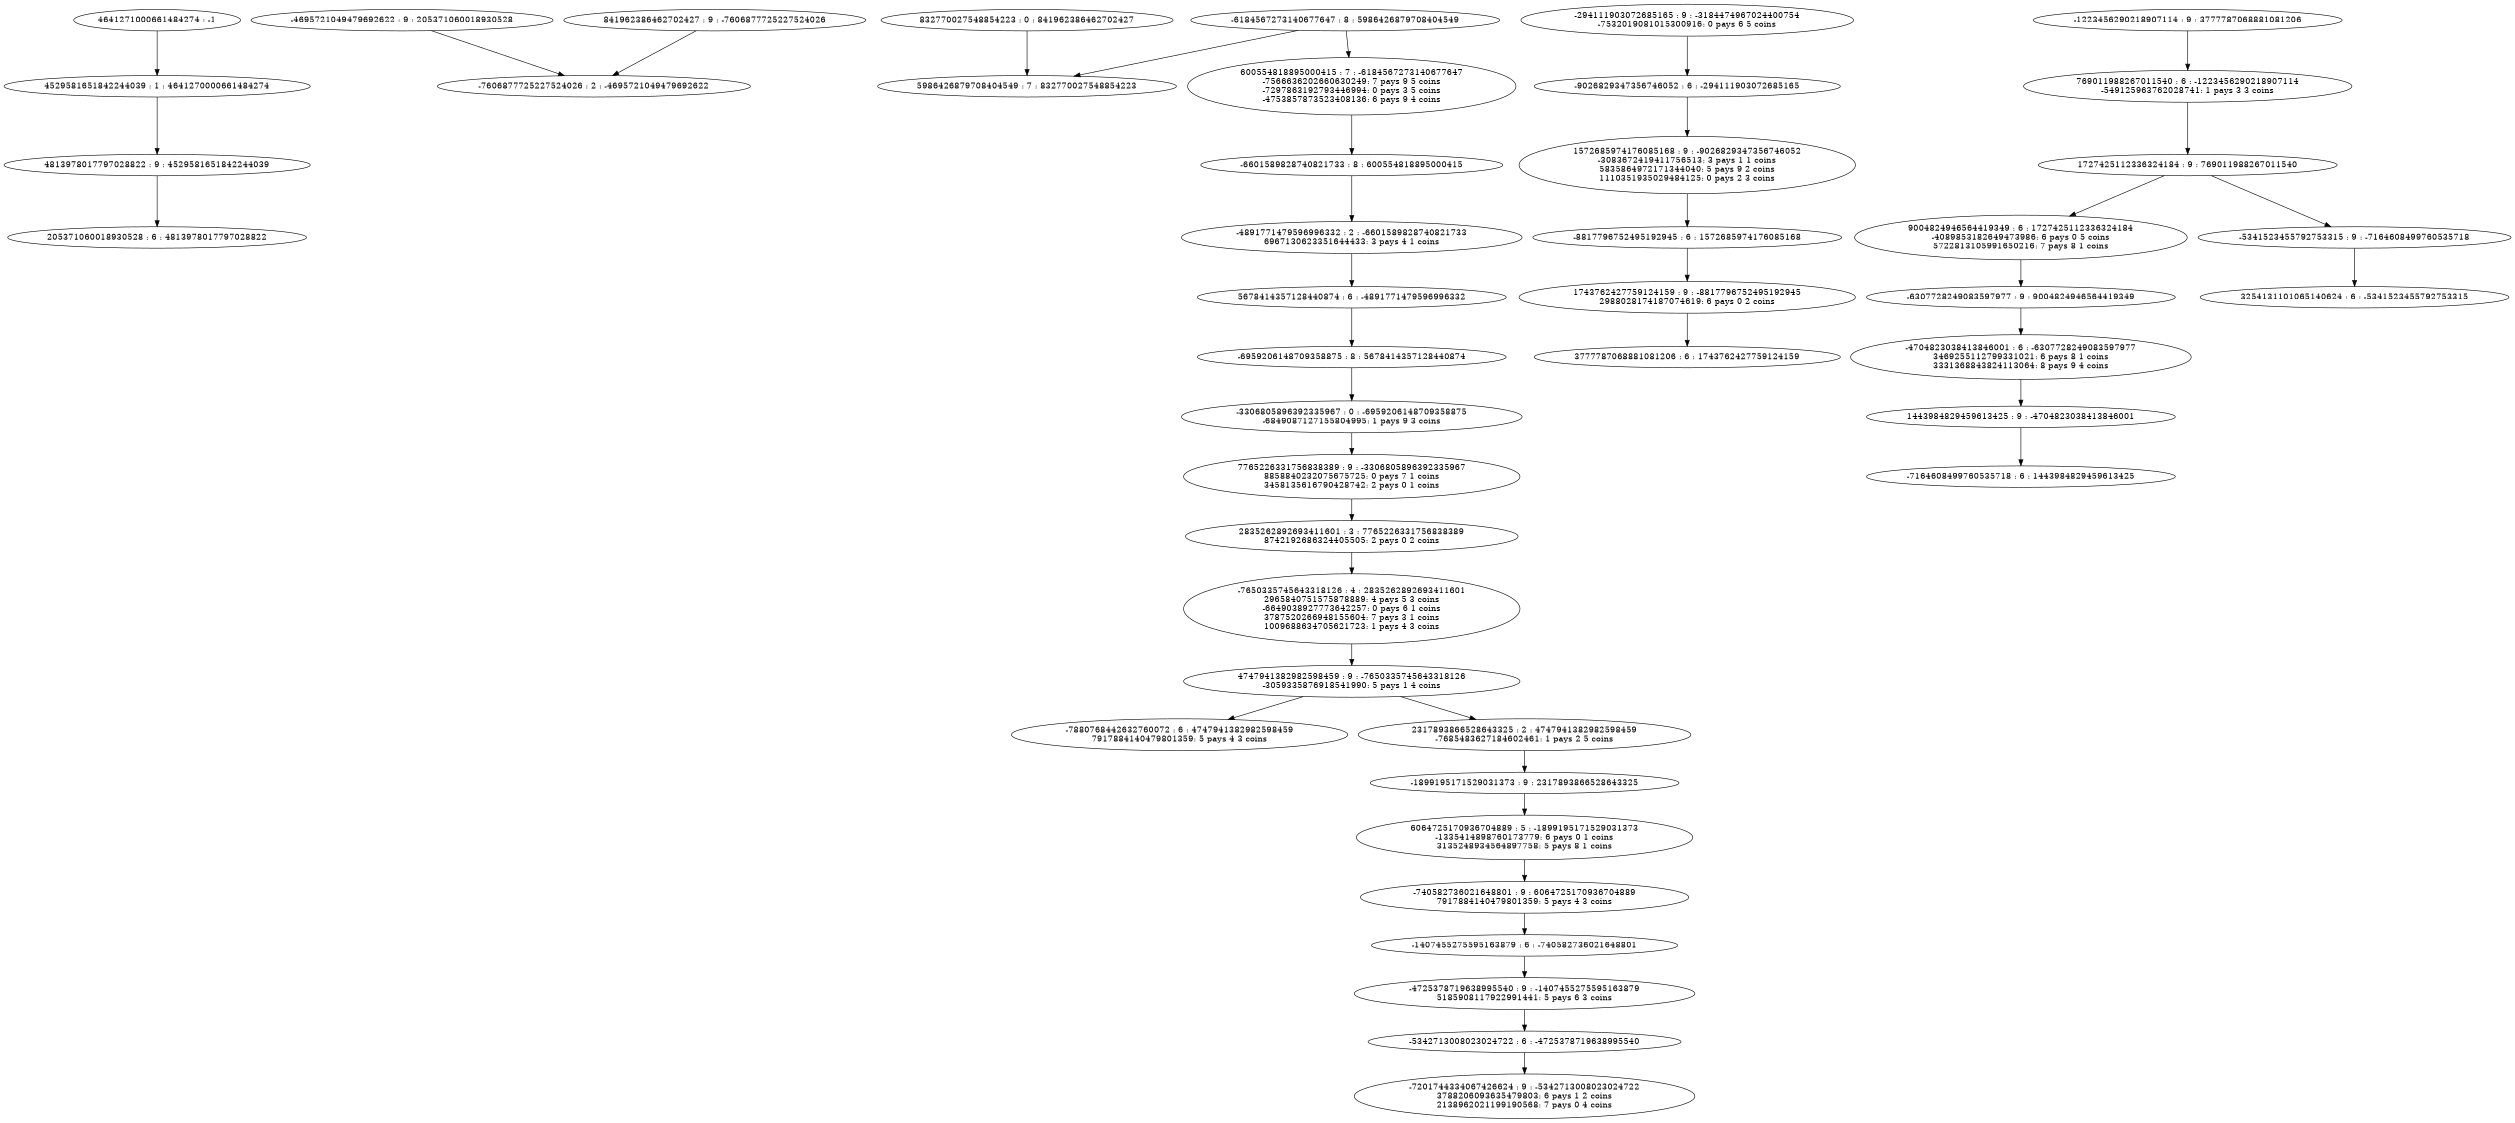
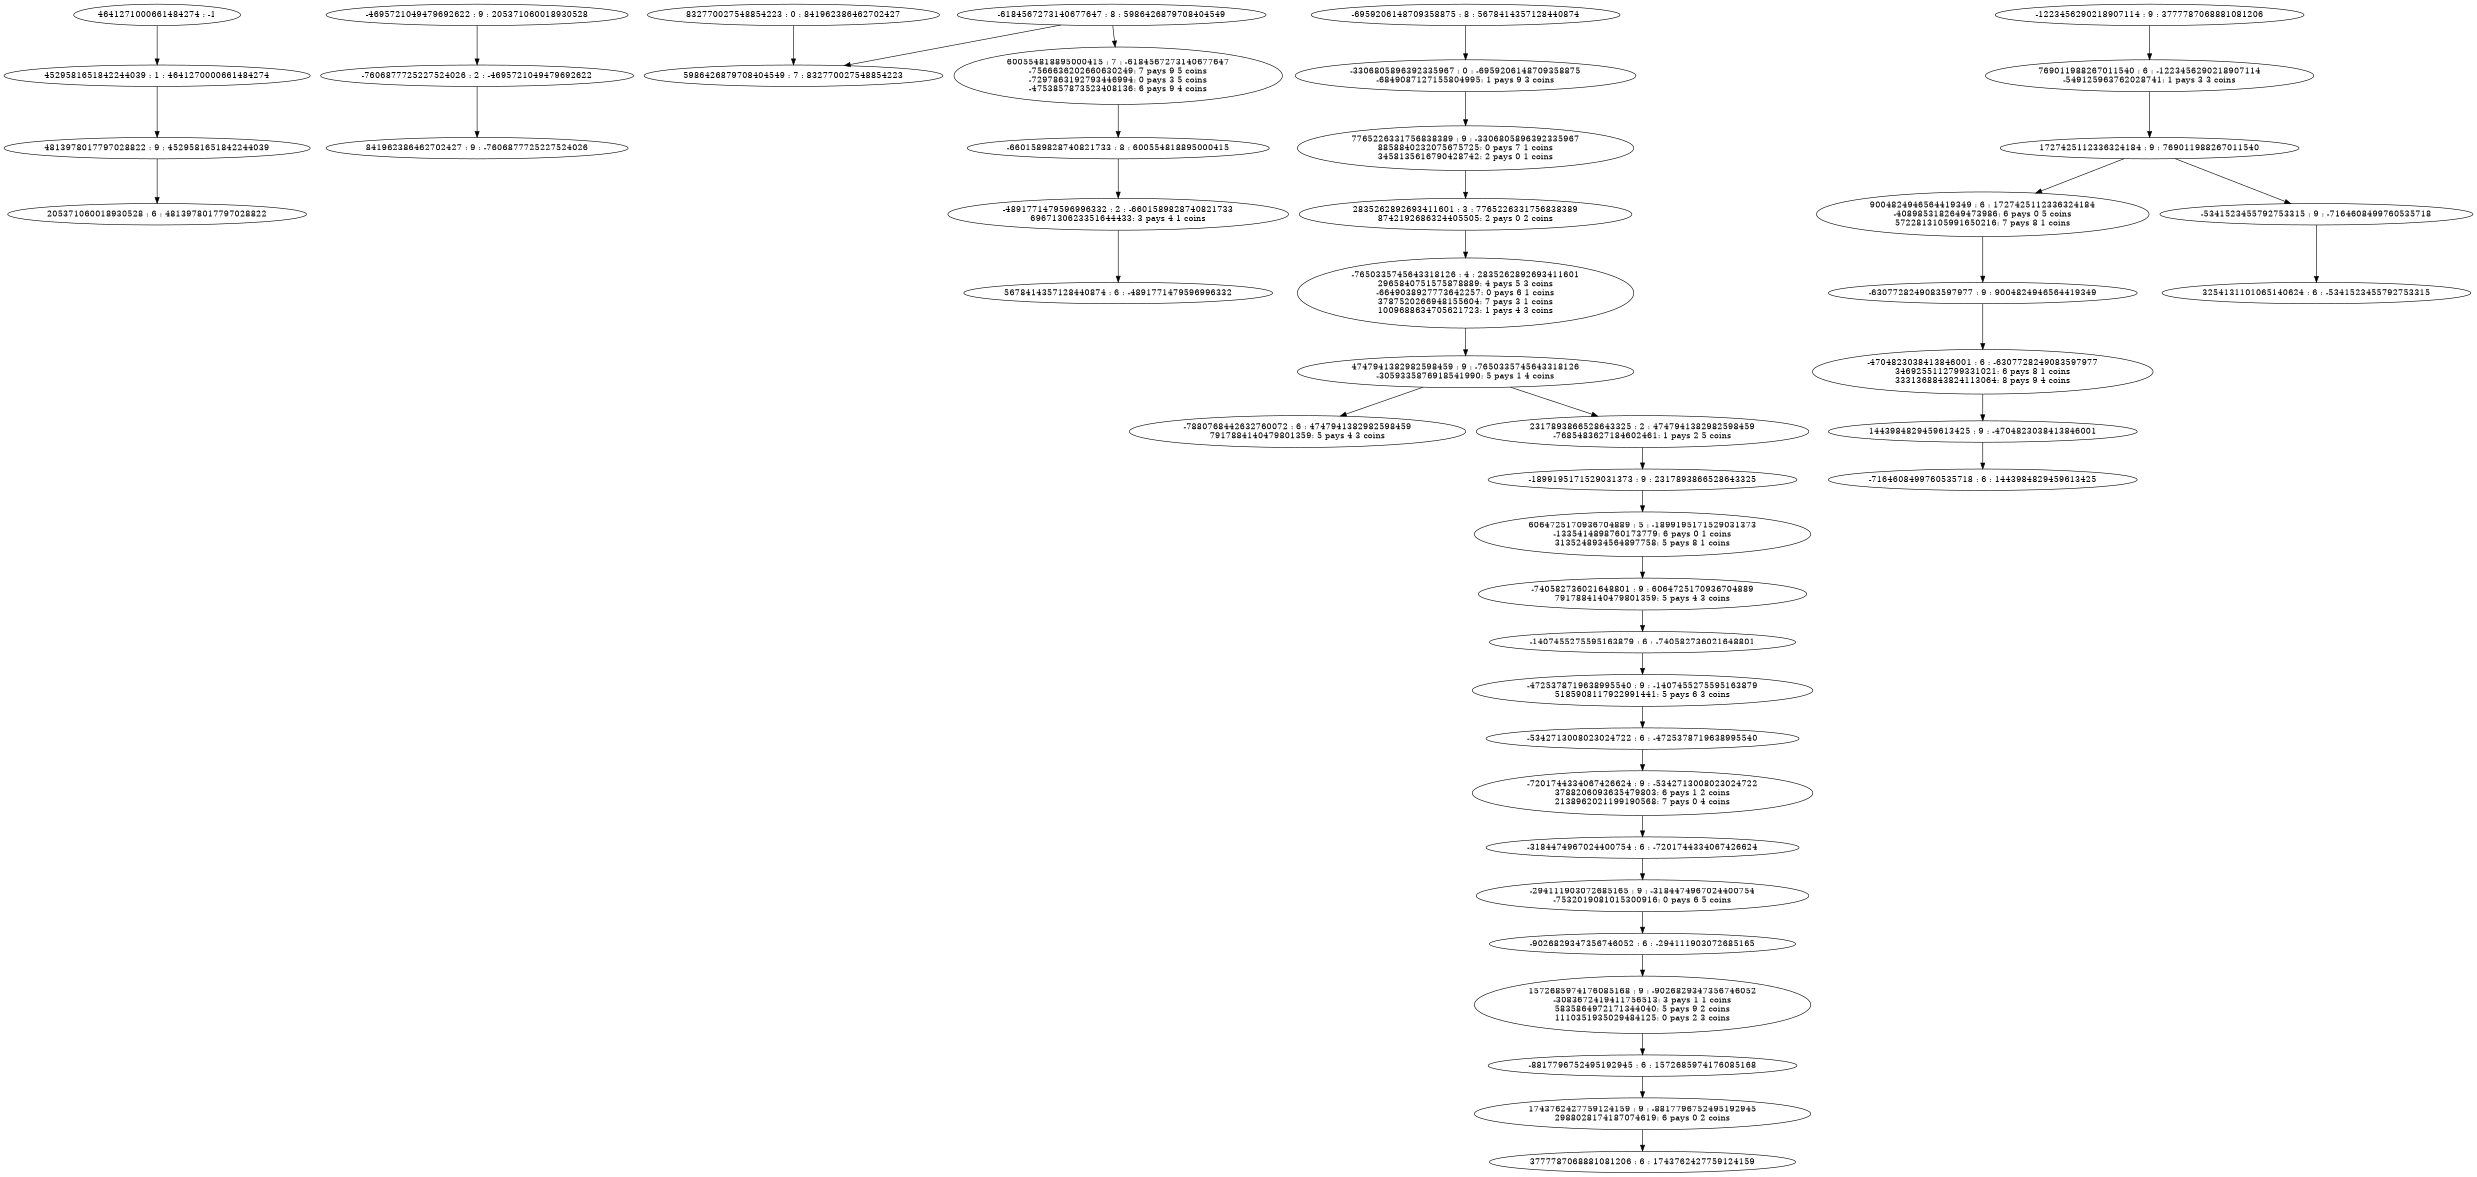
edge "841962386462702427 : 9 : -7606877725227524026" -> "-7606877725227524026 : 2 : -4695721049479692622": reversed
edge "5678414357128440874 : 6 : -4891771479596996332" -> "-6959206148709358875 : 8 : 5678414357128440874": removed
node "-3184474967024400754 : 6 : -7201744334067426624": added
